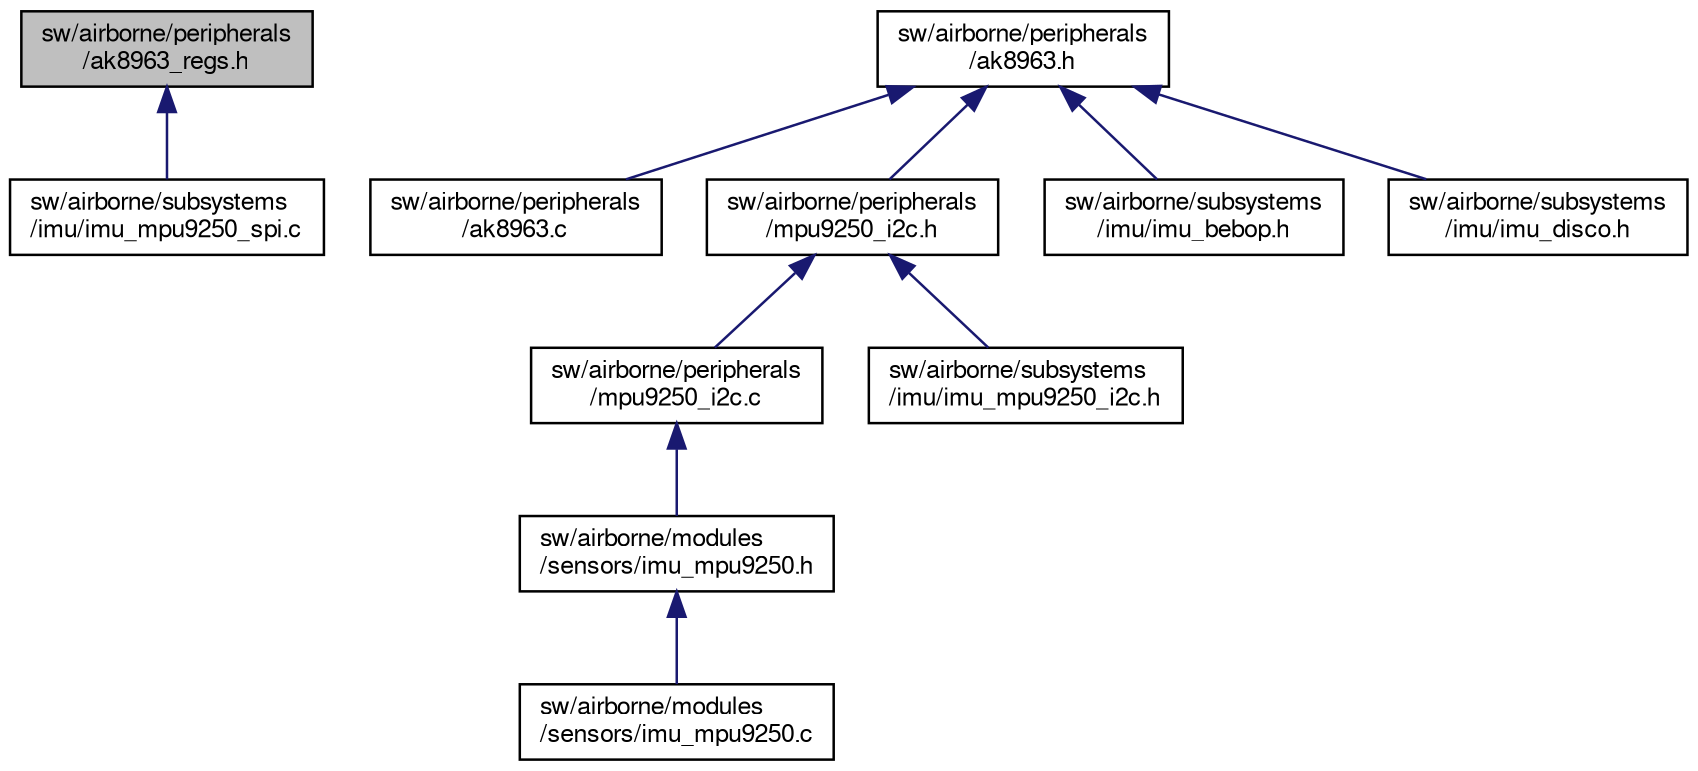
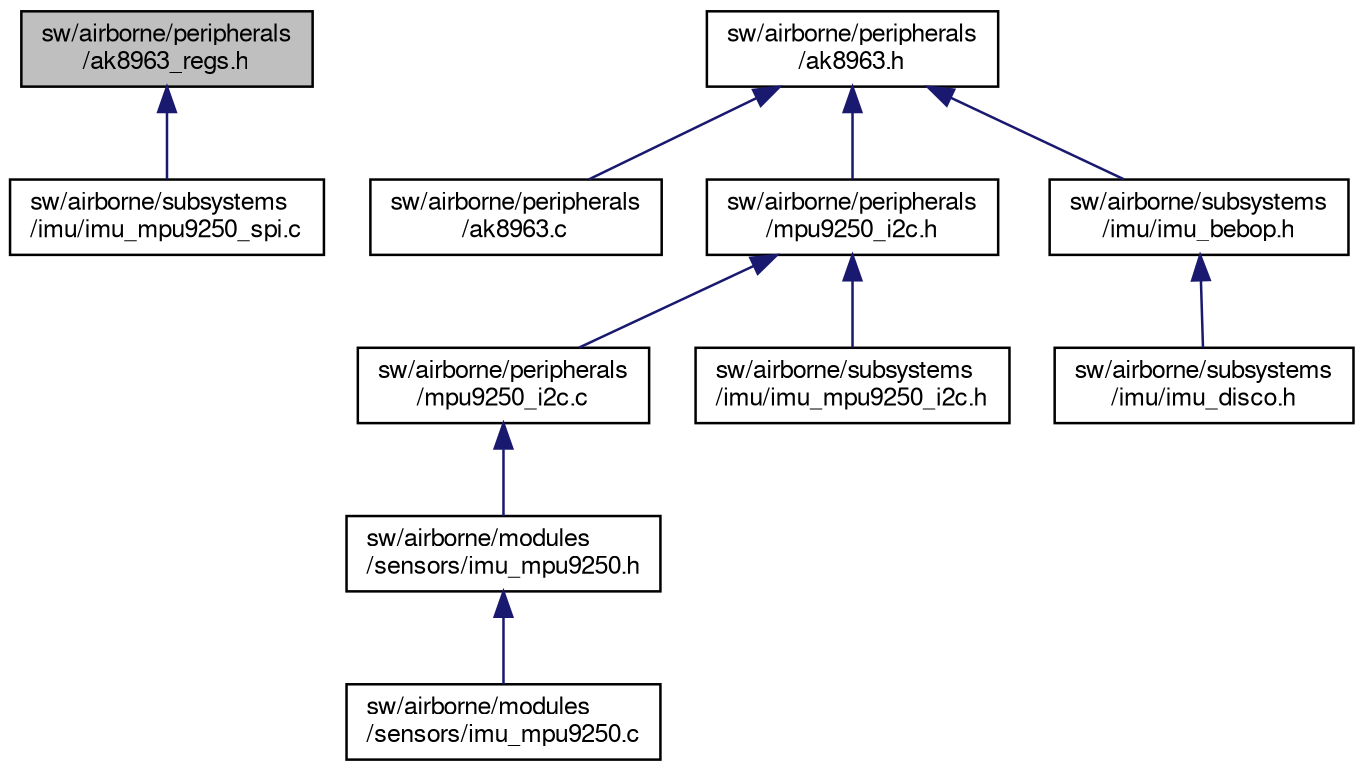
edge "sw/airborne/subsystems /imu/imu_disco.h" -> "sw/airborne/peripherals /ak8963.h": now "sw/airborne/subsystems /imu/imu_disco.h" -> "sw/airborne/subsystems /imu/imu_bebop.h"
